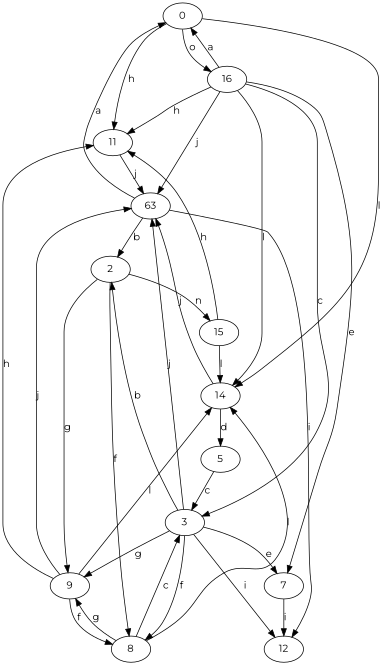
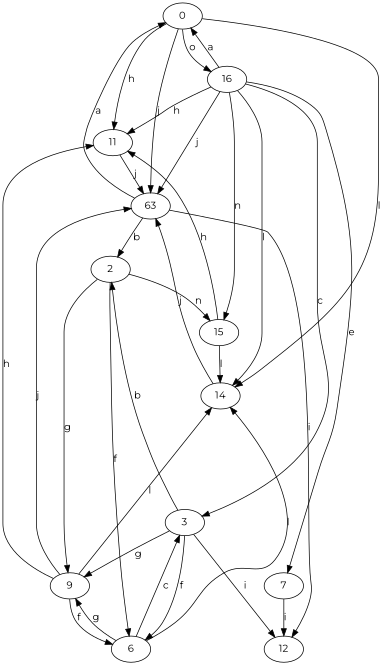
edge "16" -> "15": added, label "n"
edge "3" -> "63": now "0" -> "63"
node "5": removed
edge "3" -> "7": removed, label "e"
node "8": label "8" -> "6"
